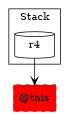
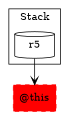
node "r4": label "r4" -> "r5"
